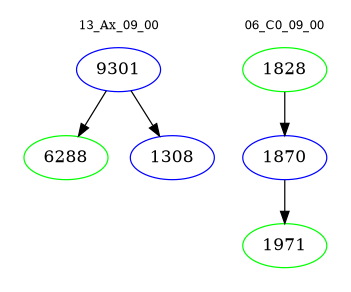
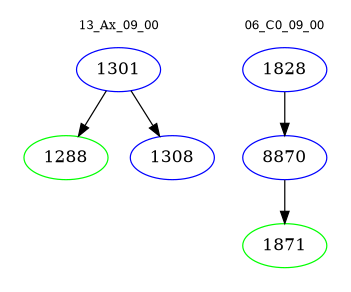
node "9301": label "9301" -> "1301"
node "1828": color green -> blue
node "6288": label "6288" -> "1288"
node "1870": label "1870" -> "8870"
node "1971": label "1971" -> "1871"
